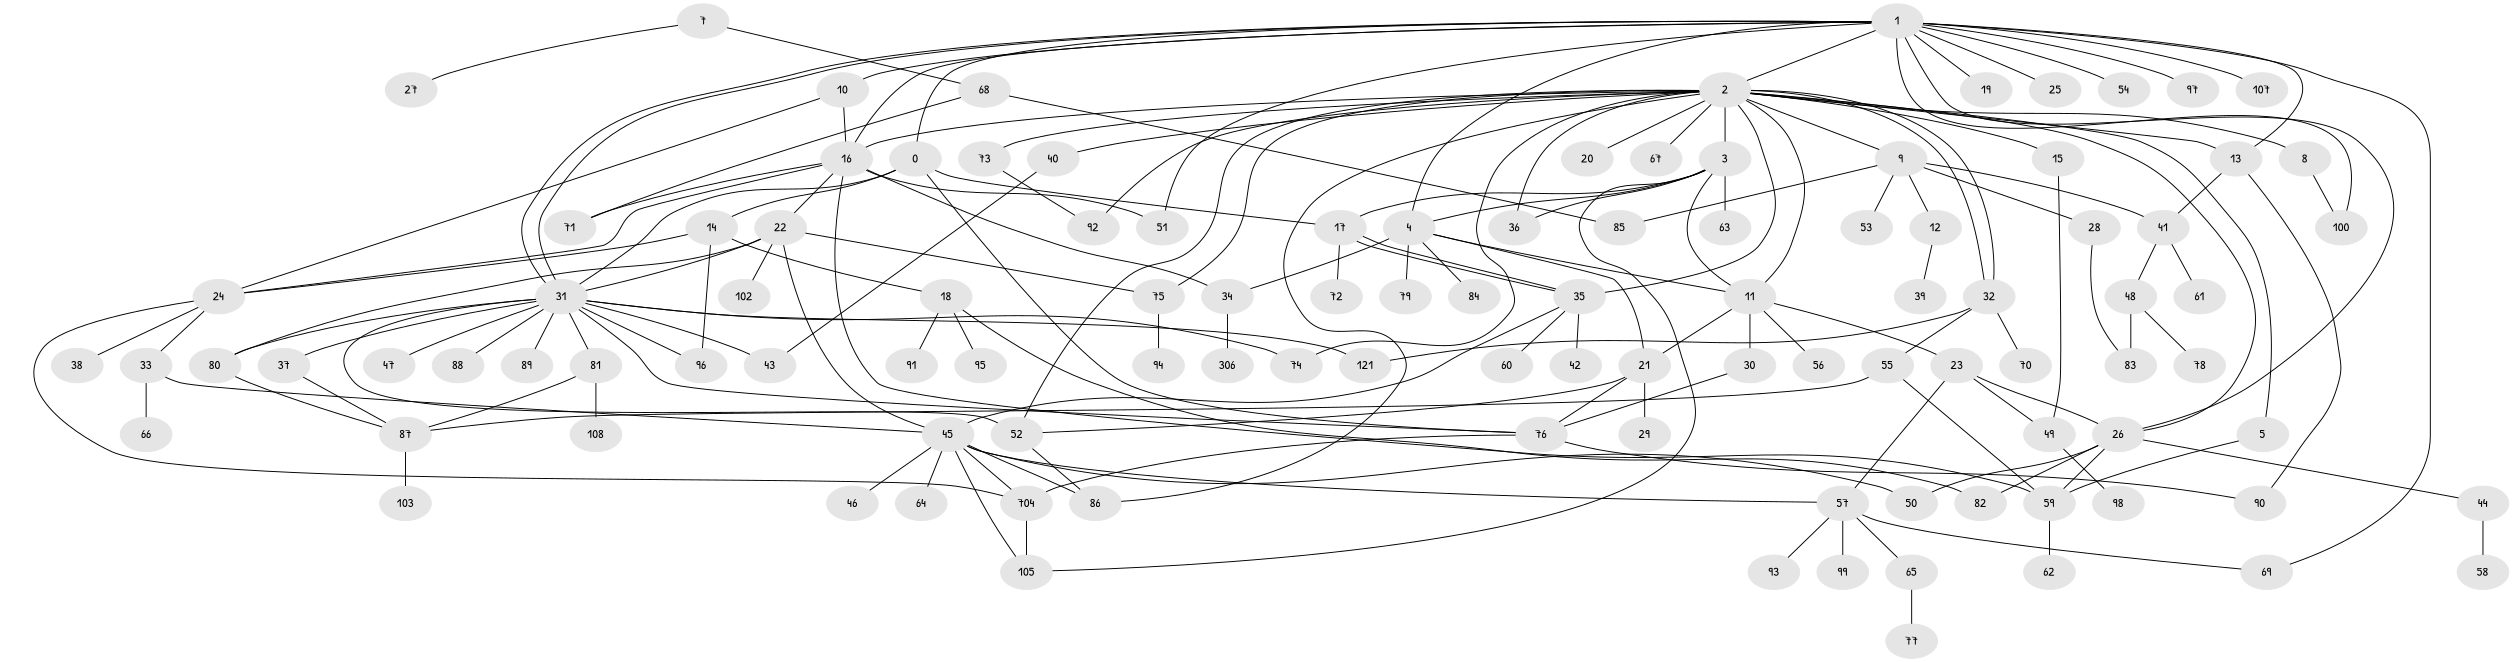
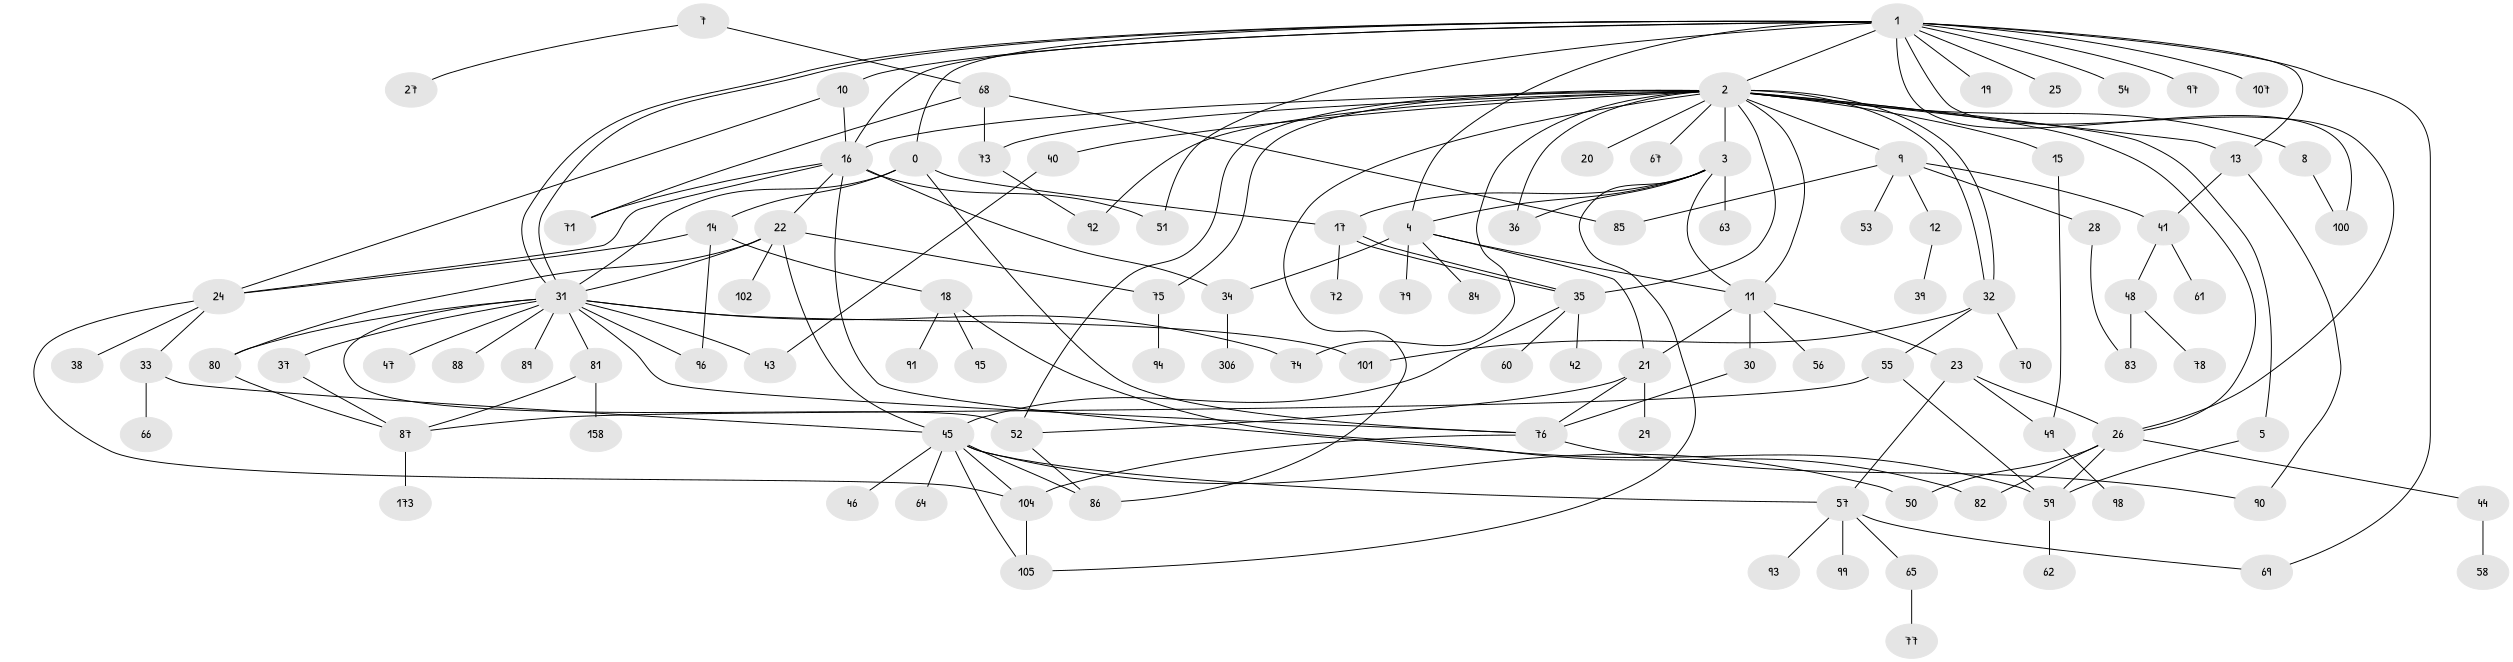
edge "68" -- "73": added
node "121": label "121" -> "101"
node "108": label "108" -> "158"
node "103": label "103" -> "173"
node "704": label "704" -> "104"
